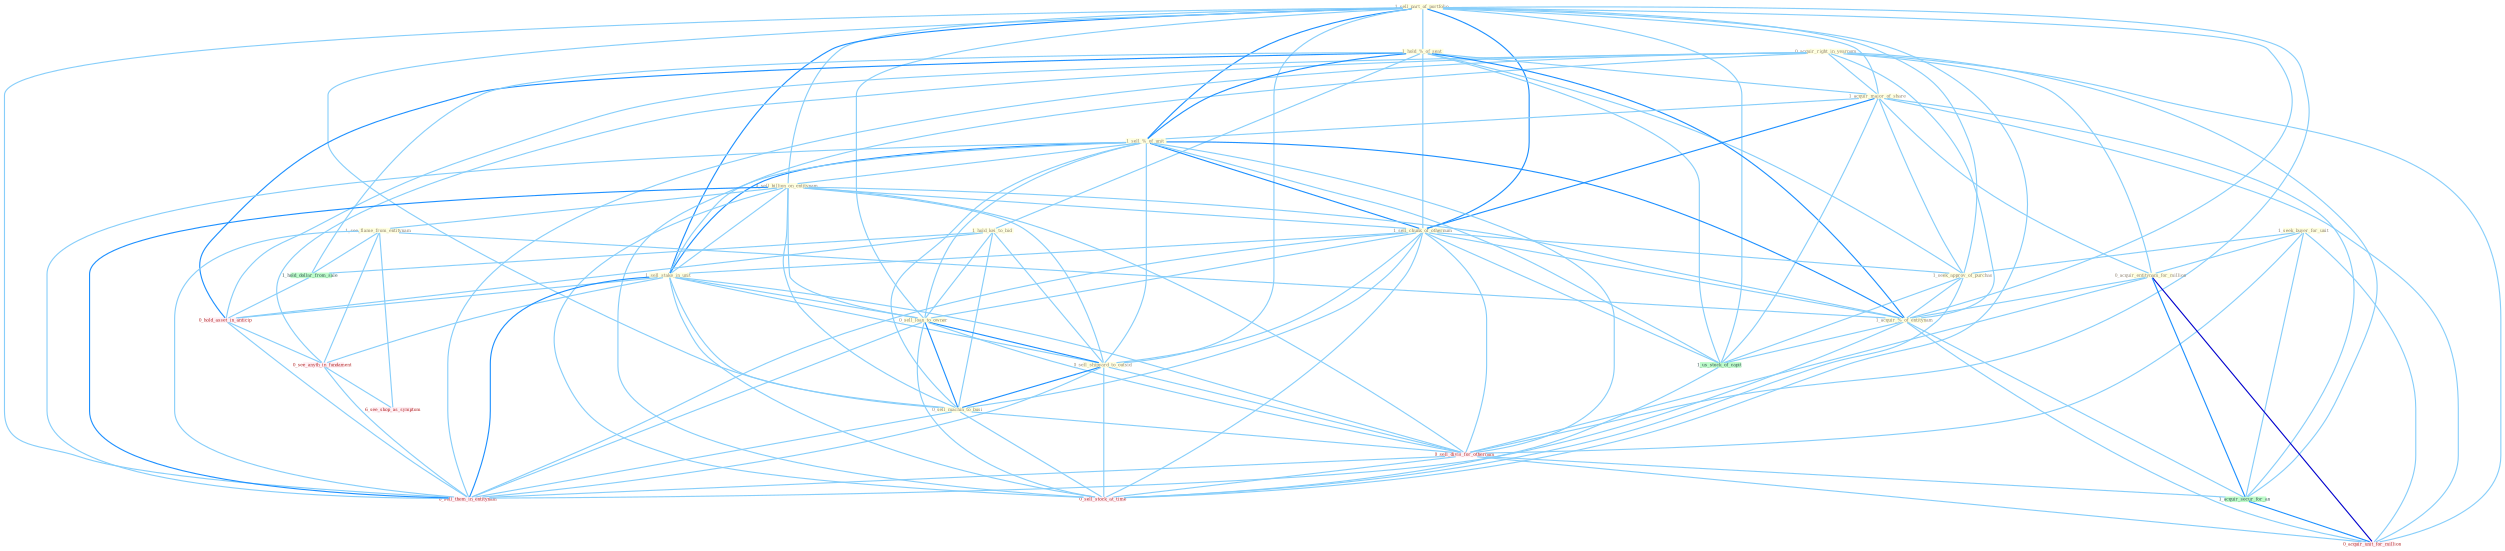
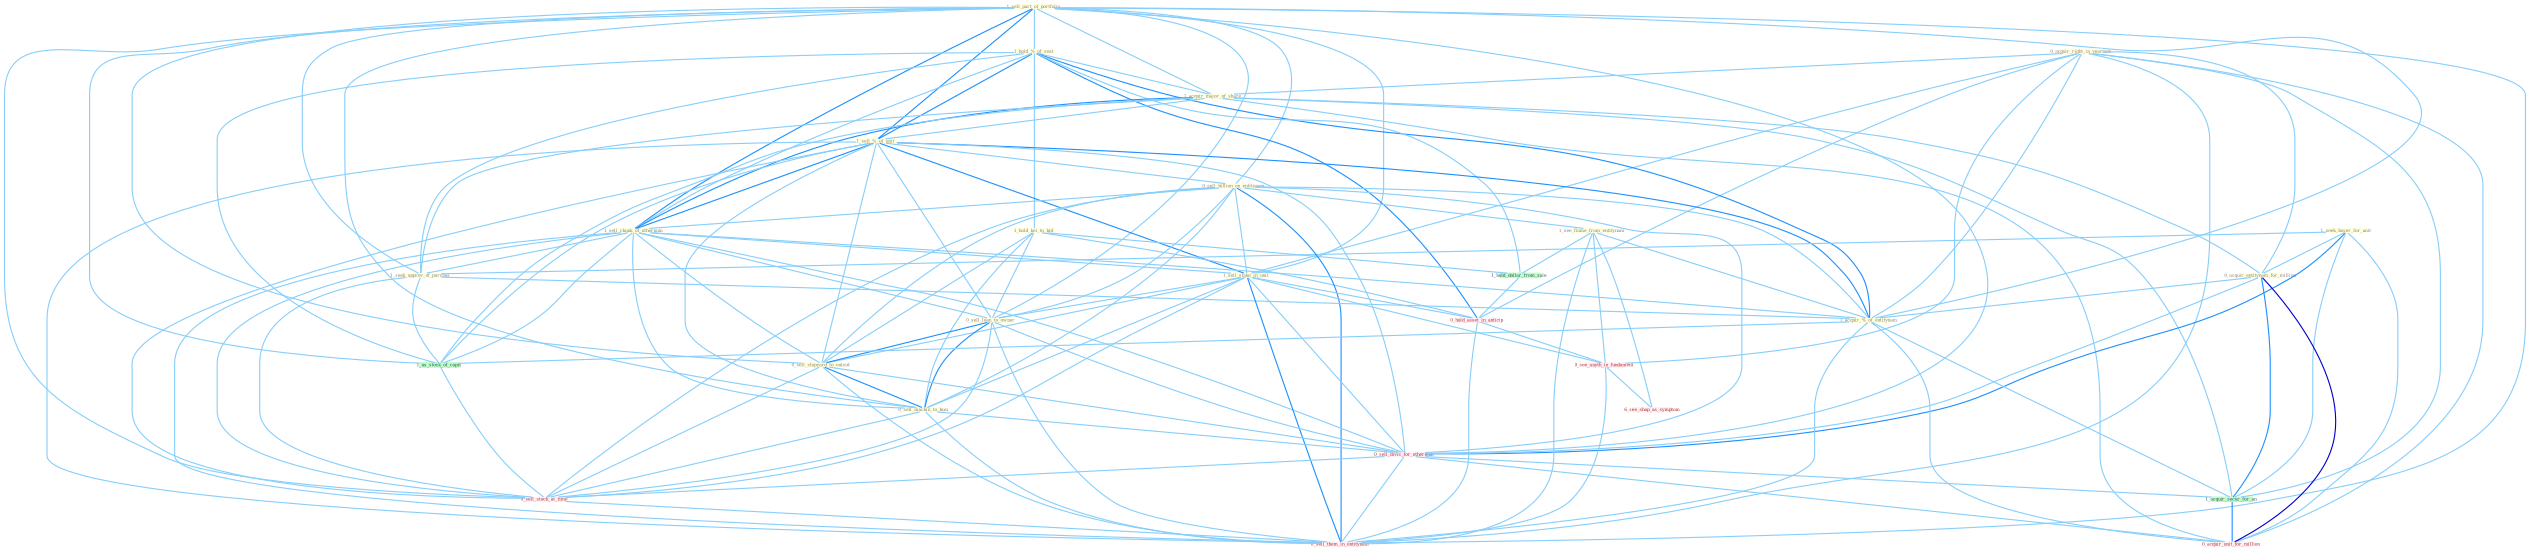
edge "1_sell_part_of_portfolio" -- "1_sell_stake_in_unit": color #1e90ff -> #87cefa
edge "1_seek_buyer_for_unit" -- "0_sell_divis_for_othernum": color #87cefa -> #1e90ff
edge "0_sell_stock_at_time" -- "0_sell_them_in_entitynam": added
